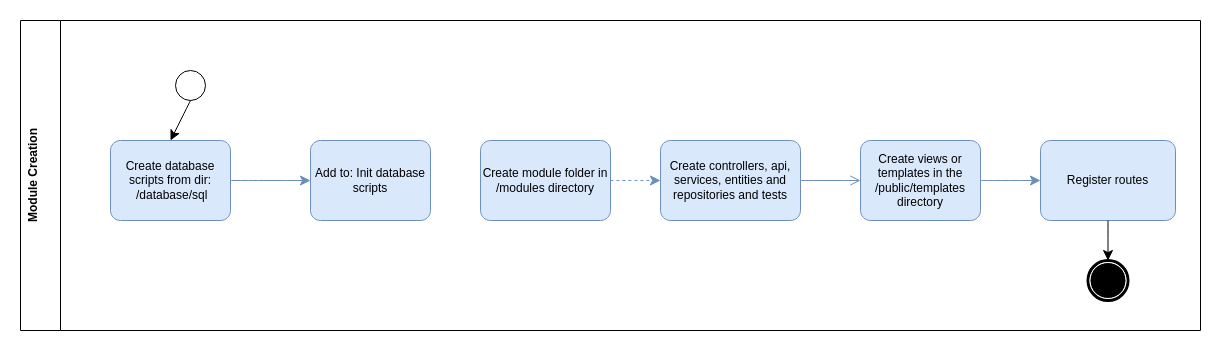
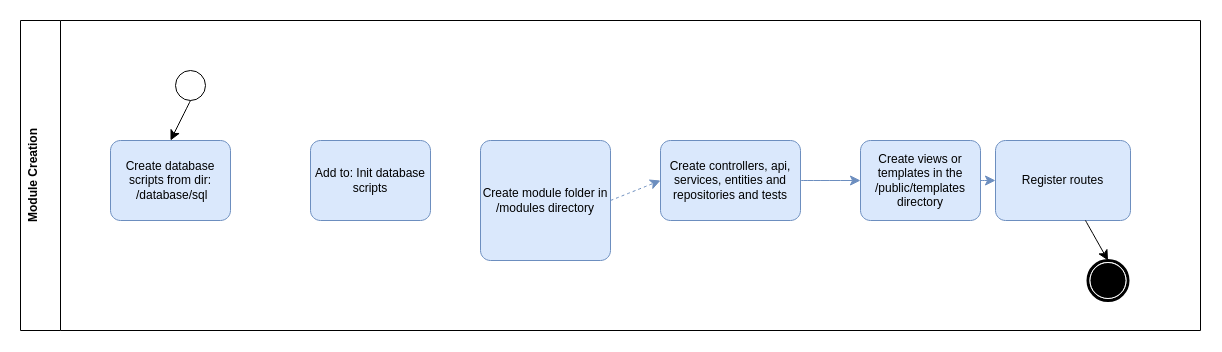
edge "Create database scripts from dir: /database/sql" -> "Add to: Init database scripts": removed
node "Create module folder in /modules directory": size 130x80 -> 130x120
edge "Create controllers, api, services, entities and repositories and tests" -> "Create views or templates in the /public/templates directory": arrowhead open -> classic
node "Register routes": moved (1108, 181) -> (1063, 181)
